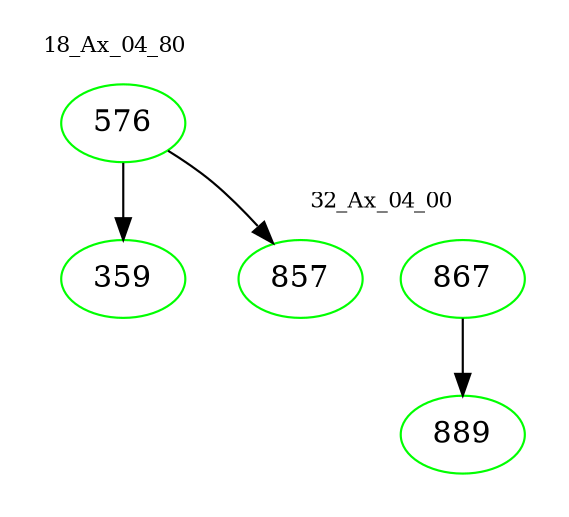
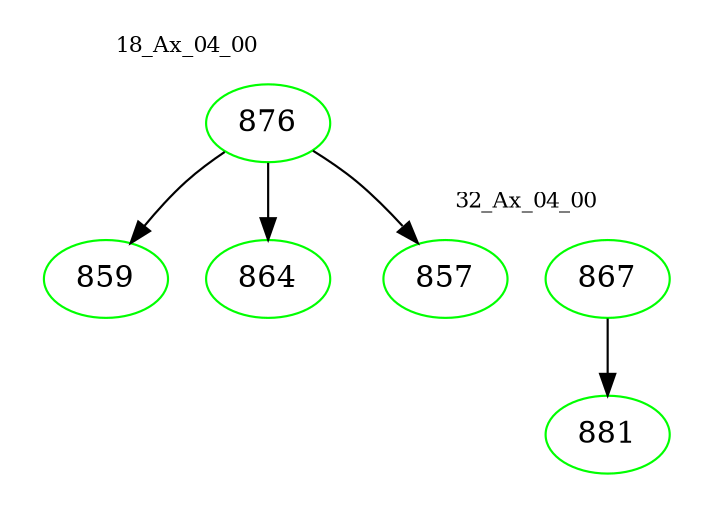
cluster "18_Ax_04_80": label "18_Ax_04_80" -> "18_Ax_04_00"
node "576": label "576" -> "876"
node "359": label "359" -> "859"
node "864": added
node "889": label "889" -> "881"
